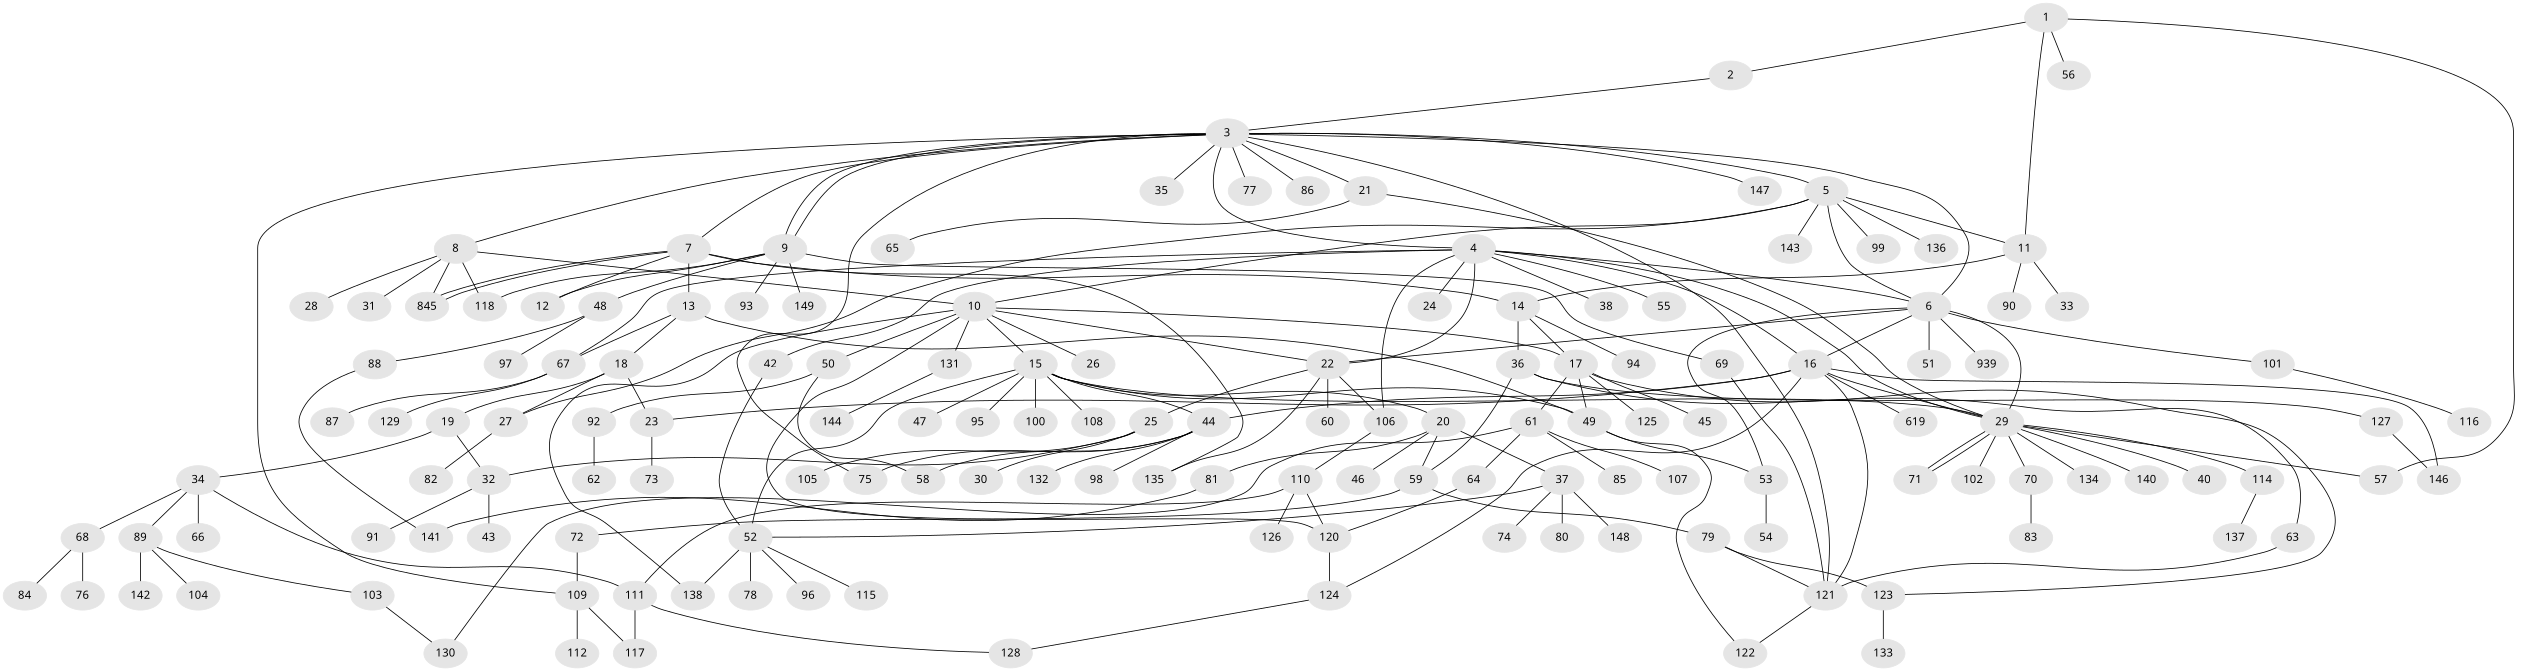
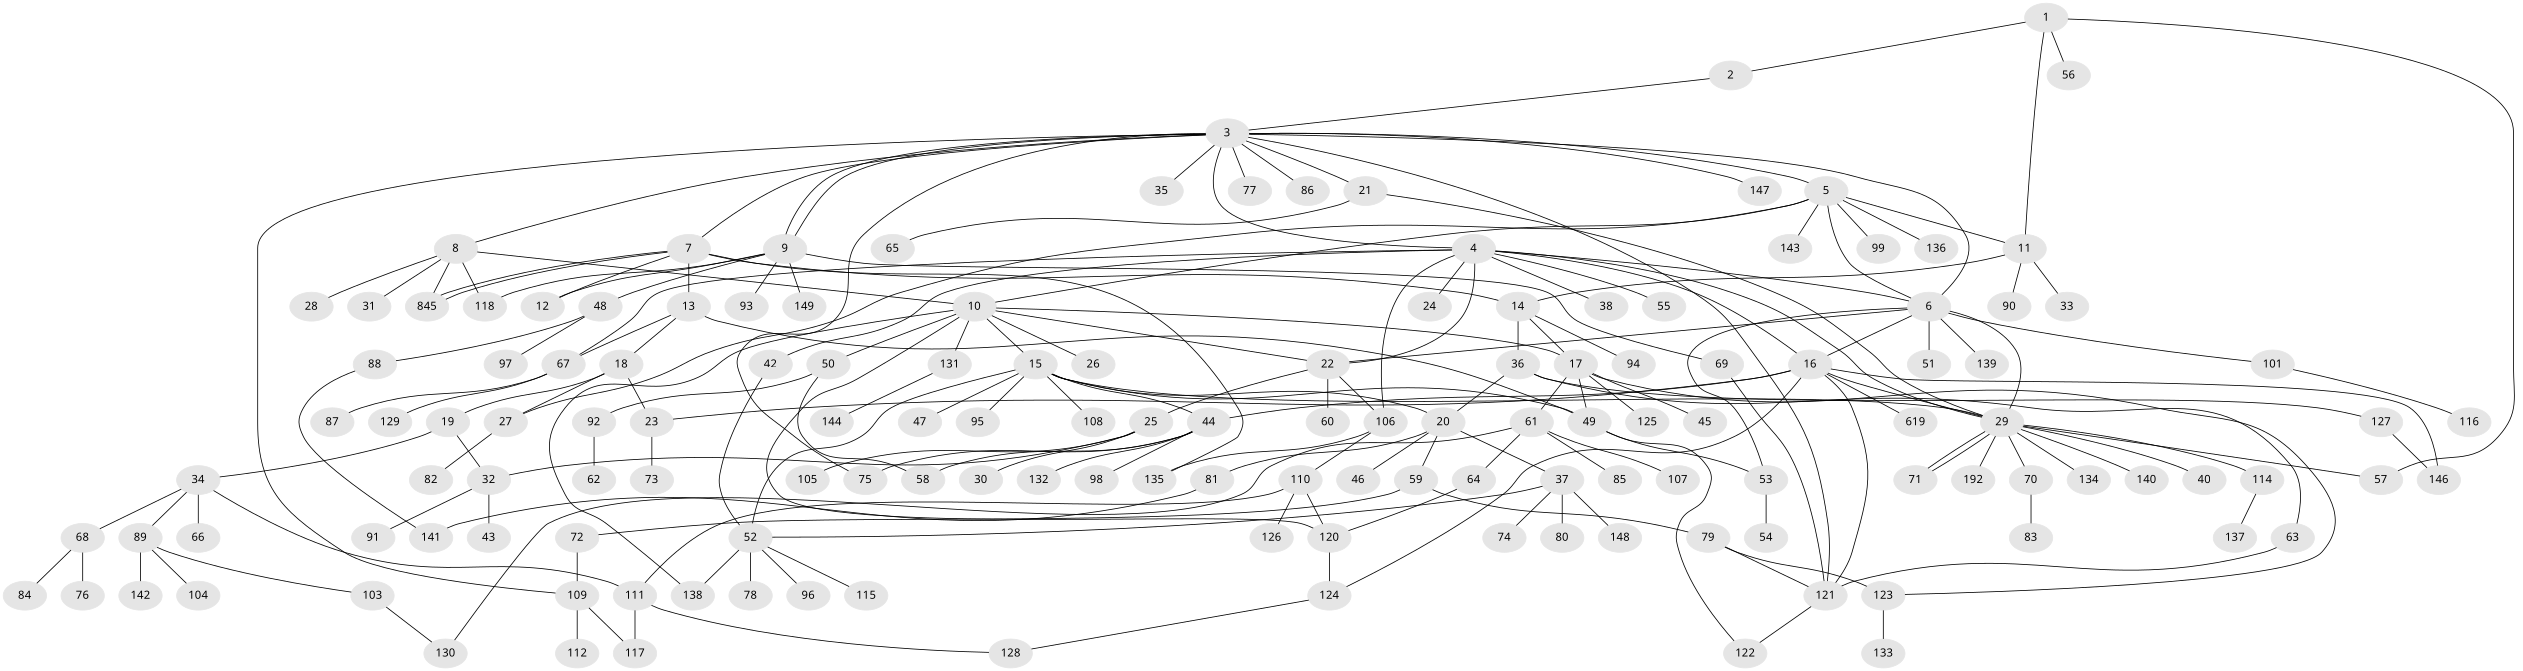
node "939": label "939" -> "139"
node "100": removed
edge "36" -- "59": now "36" -- "20"
edge "22" -- "135": now "106" -- "135"
node "102": label "102" -> "192"
